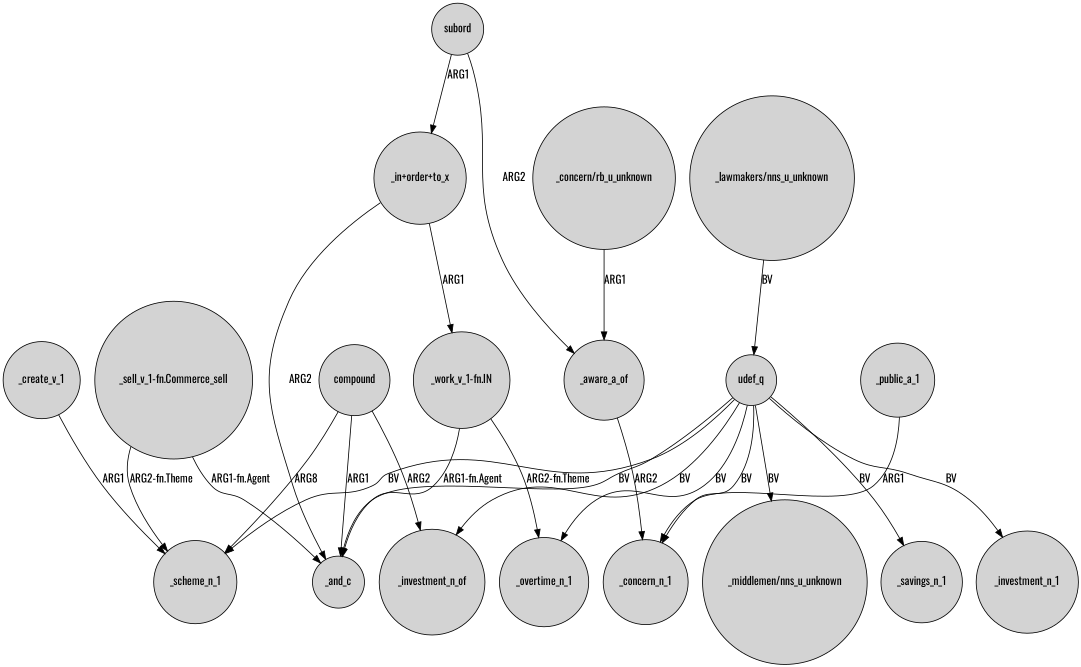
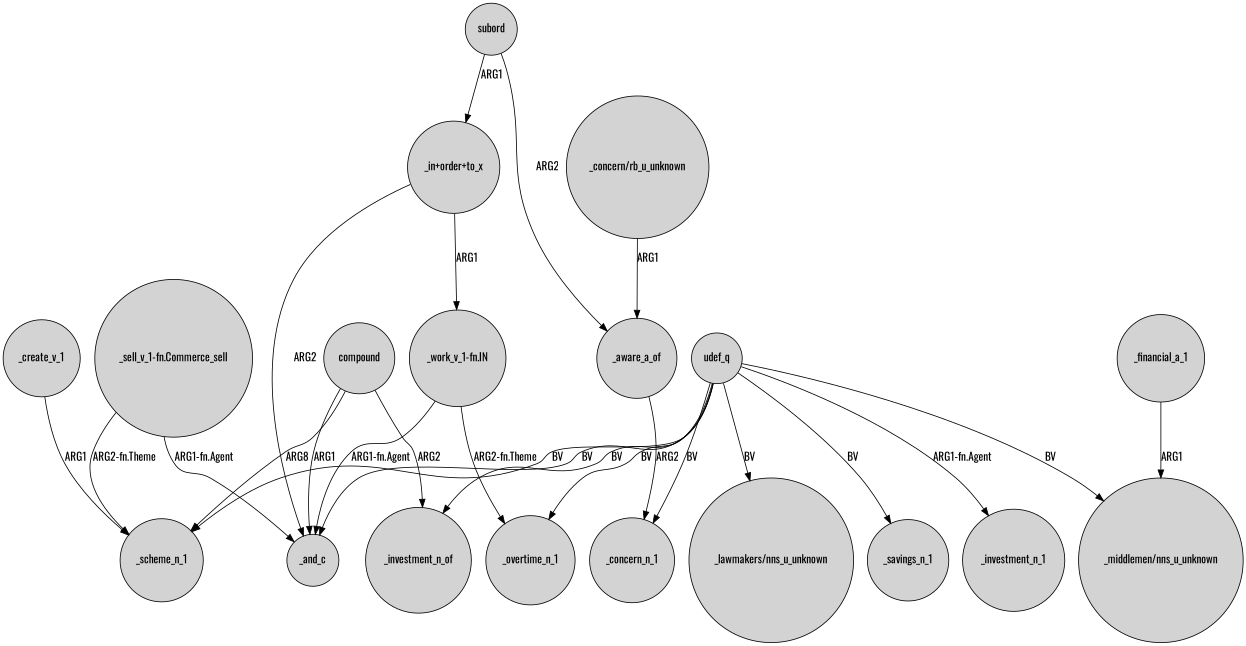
edge "_lawmakers/nns_u_unknown" -> "udef_q": reversed
node "_financial_a_1": added
node "_public_a_1": removed
edge "udef_q" -> "_investment_n_1": label "BV" -> "ARG1-fn.Agent"
